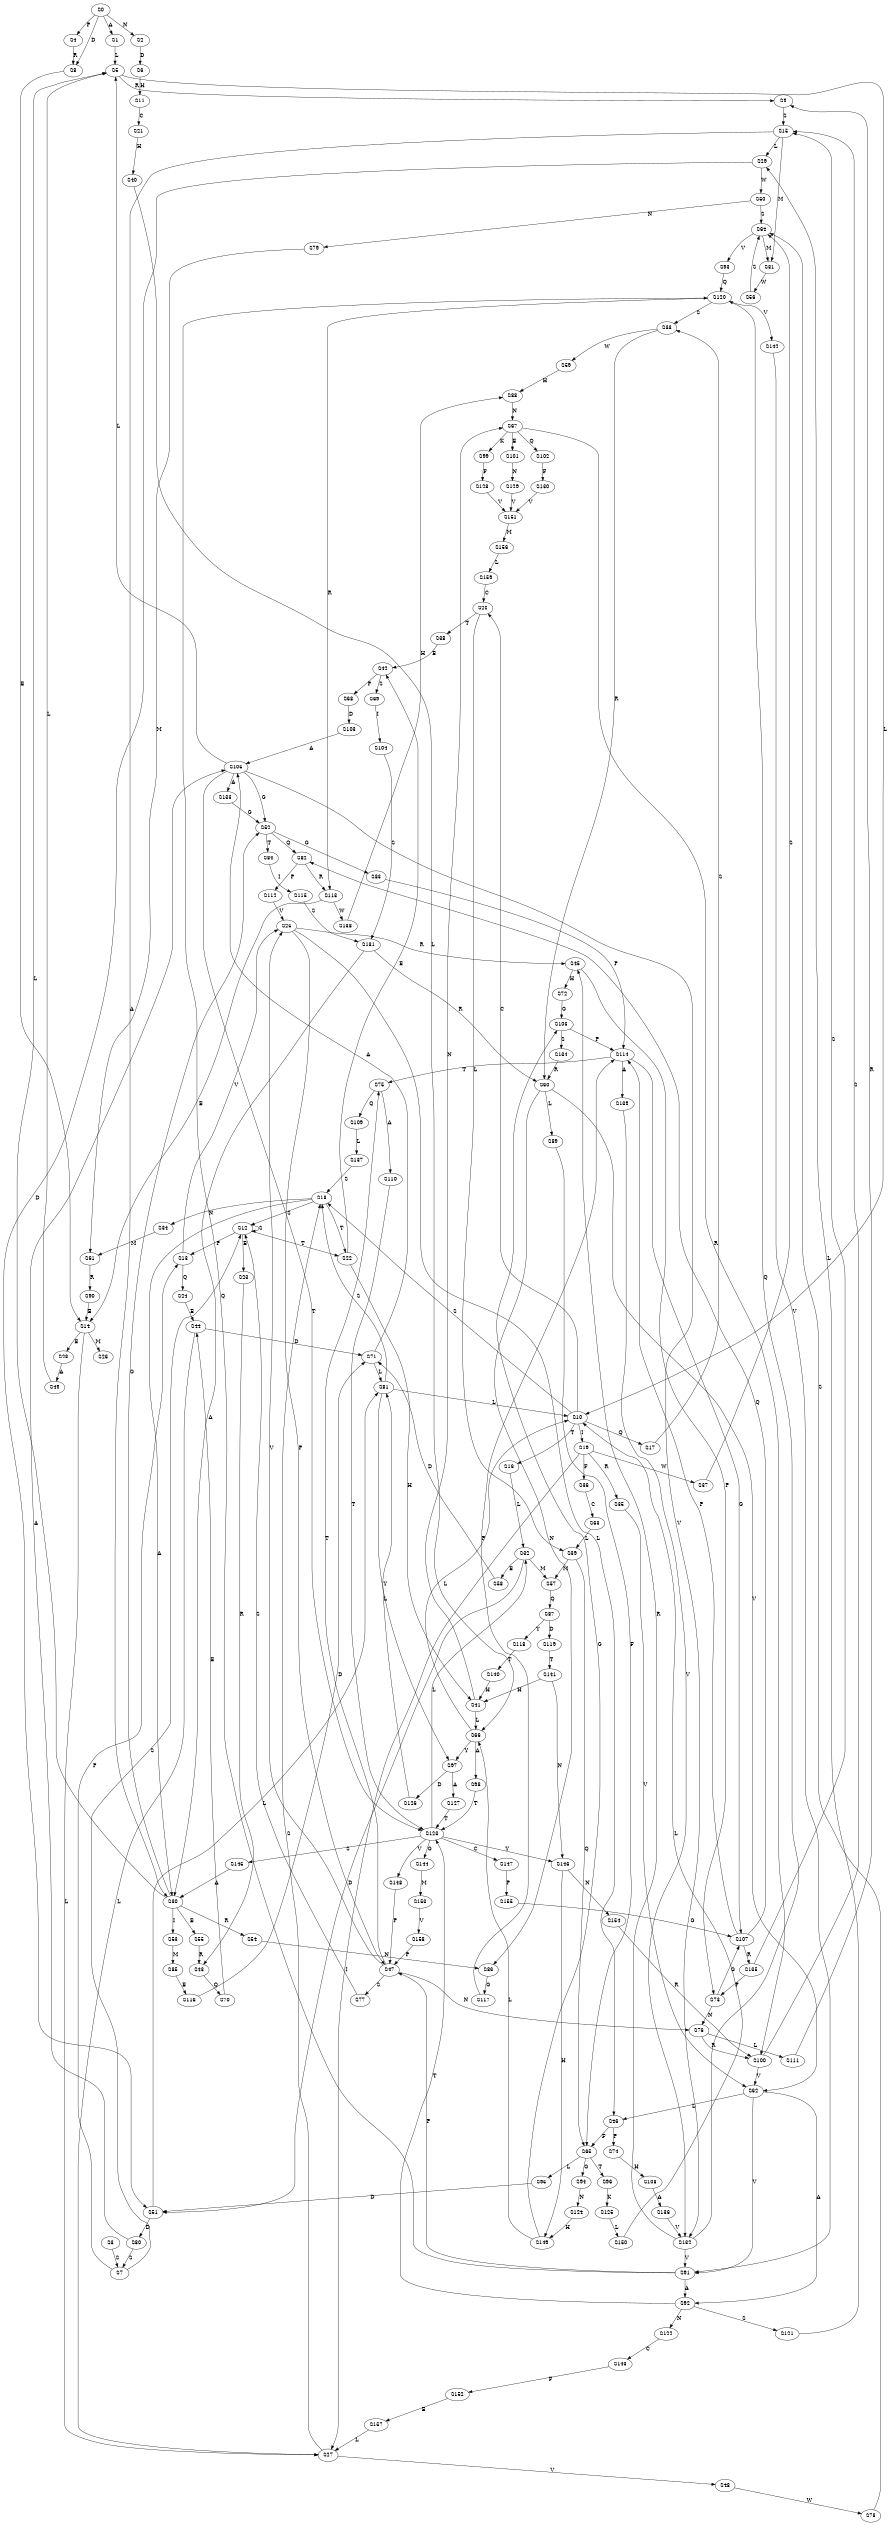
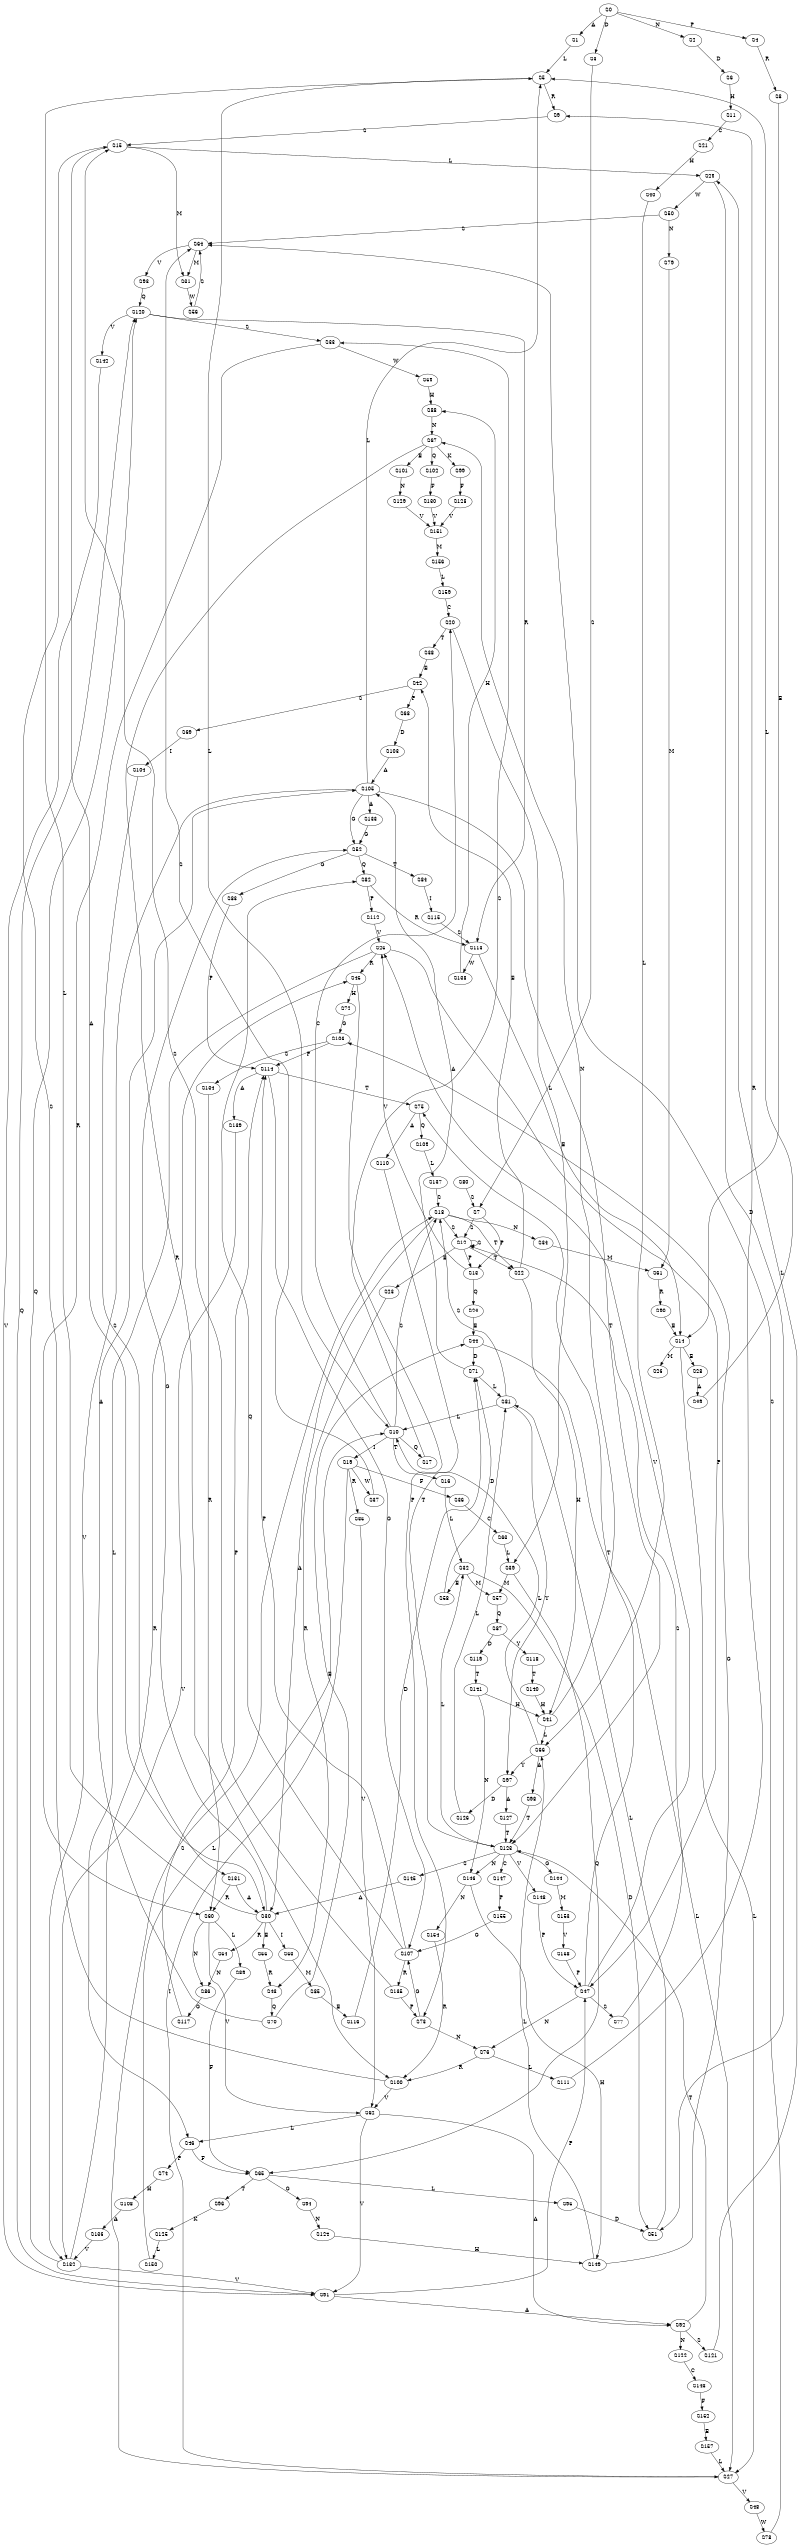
edge "S0" -> "S8": now "S0" -> "S3"
edge "S115" -> "S131": now "S115" -> "S113"
edge "S80" -> "S105": now "S70" -> "S105"
edge "S123" -> "S146": label "Y" -> "N"
edge "S51" -> "S80": removed, label "D"
